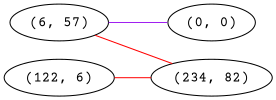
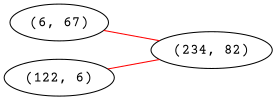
node "(6, 57)": label "(6, 57)" -> "(6, 67)"
node "(0, 0)": removed
